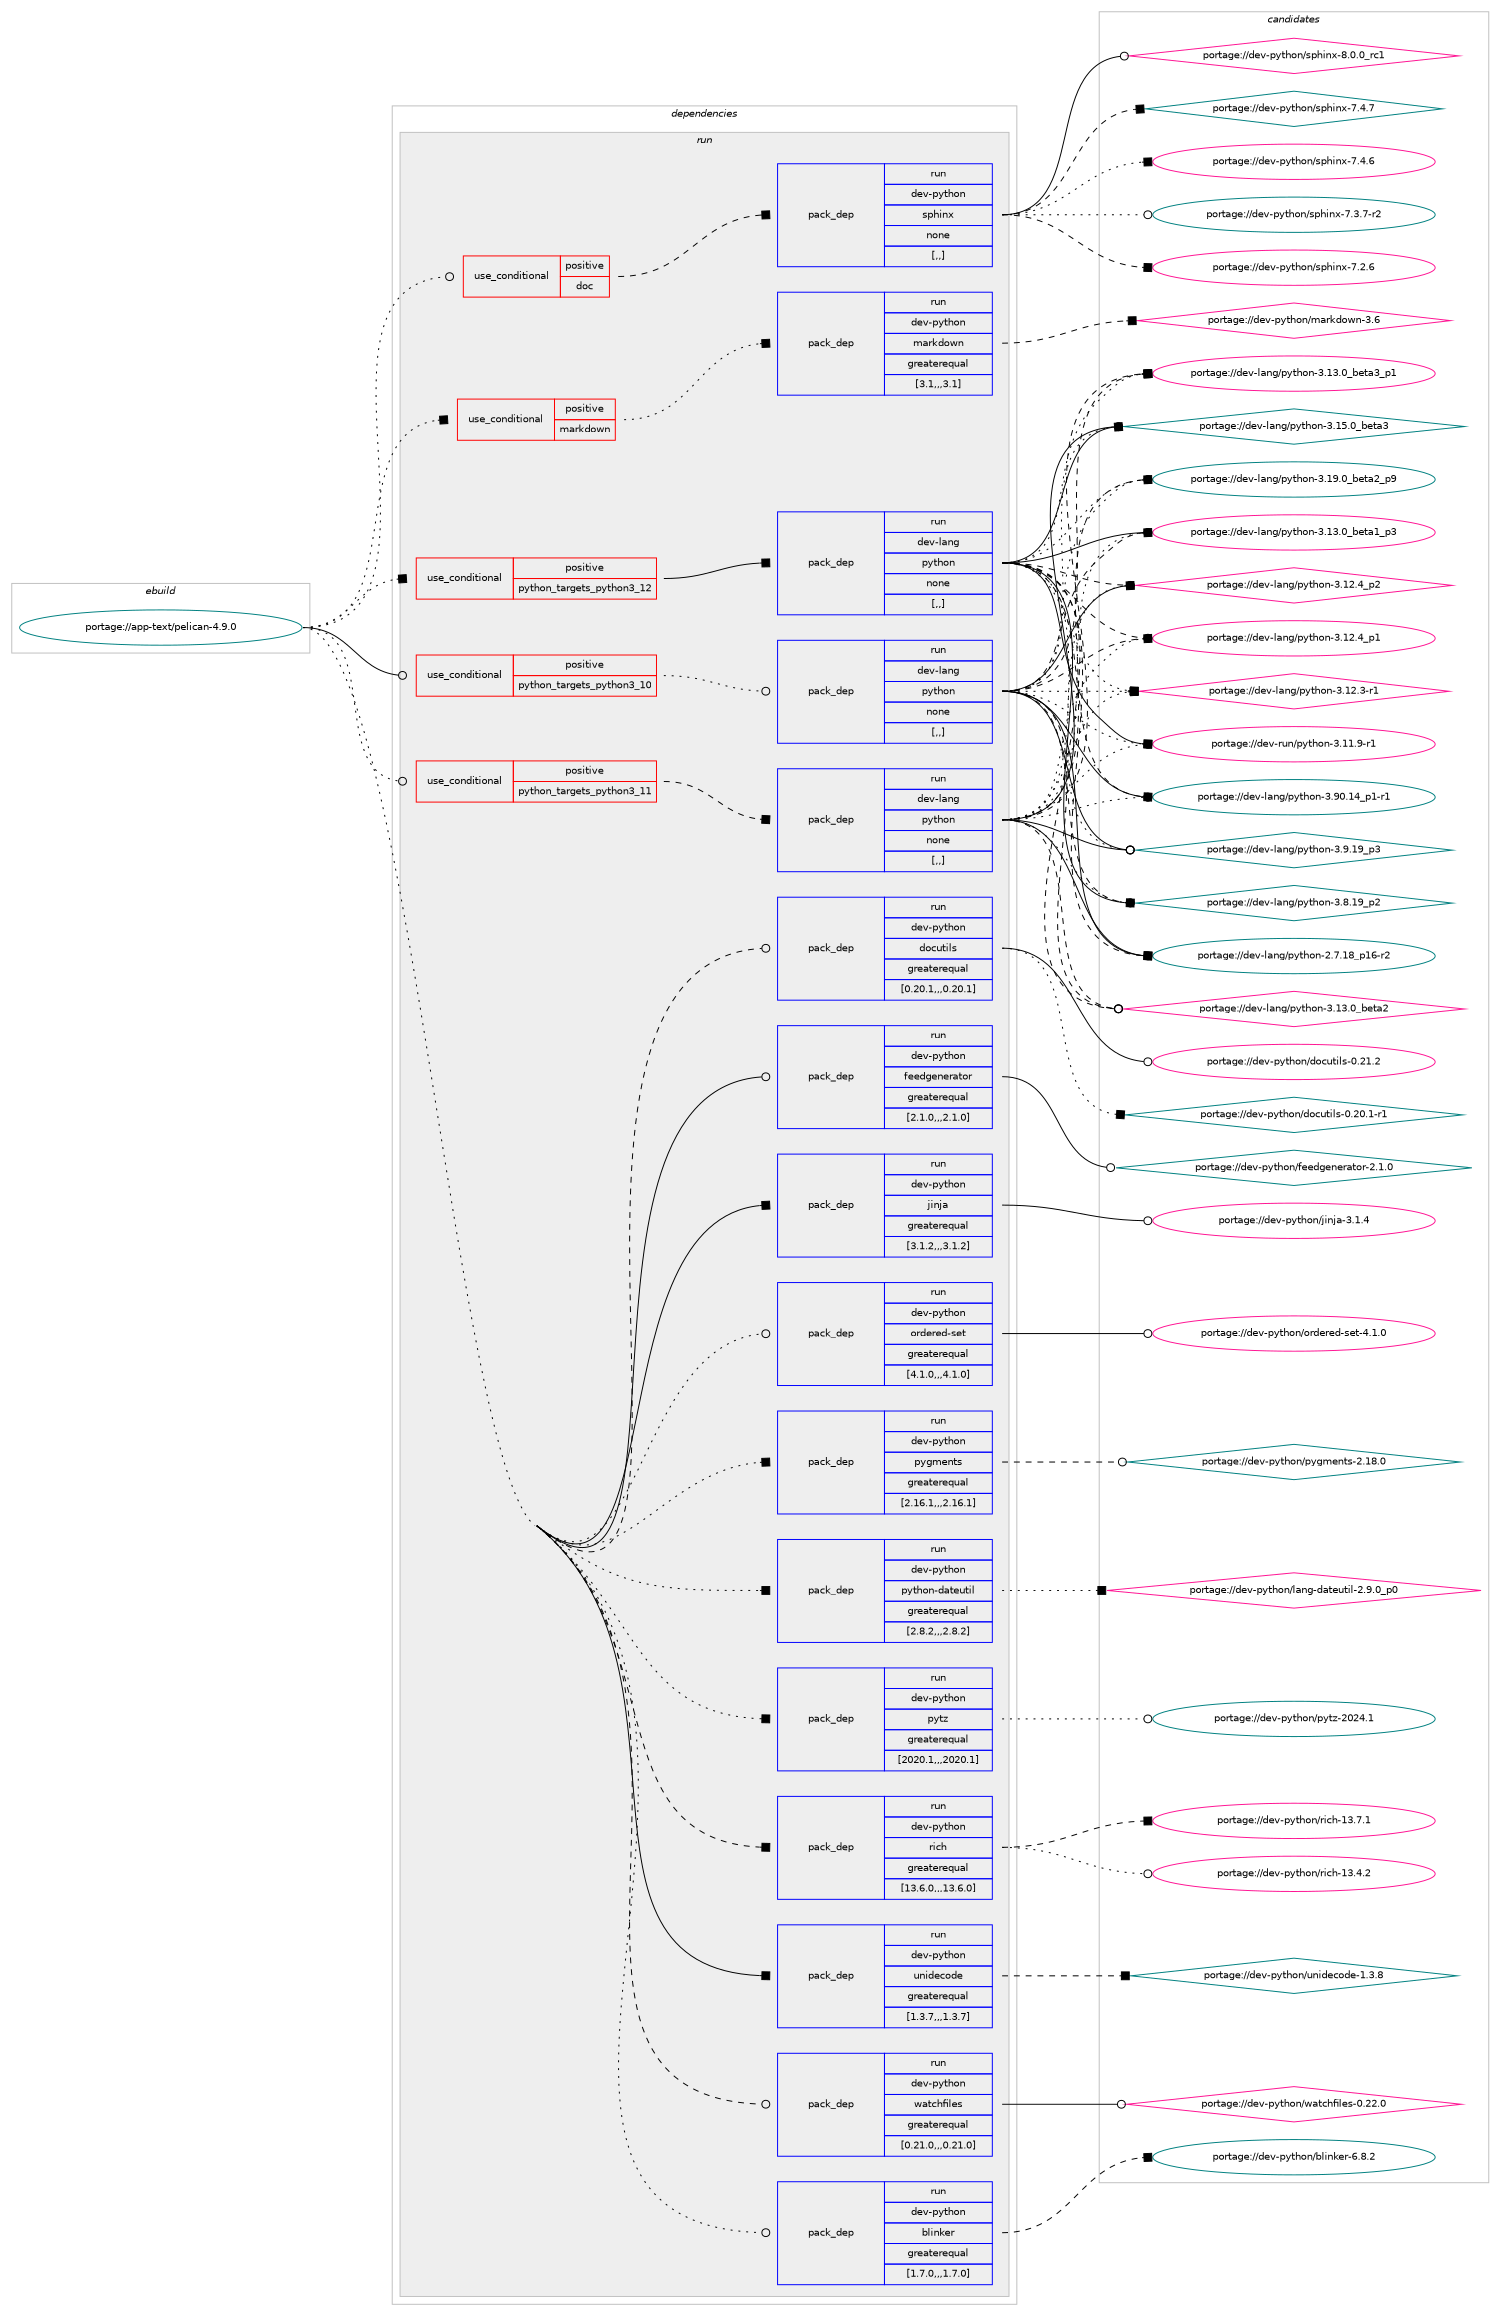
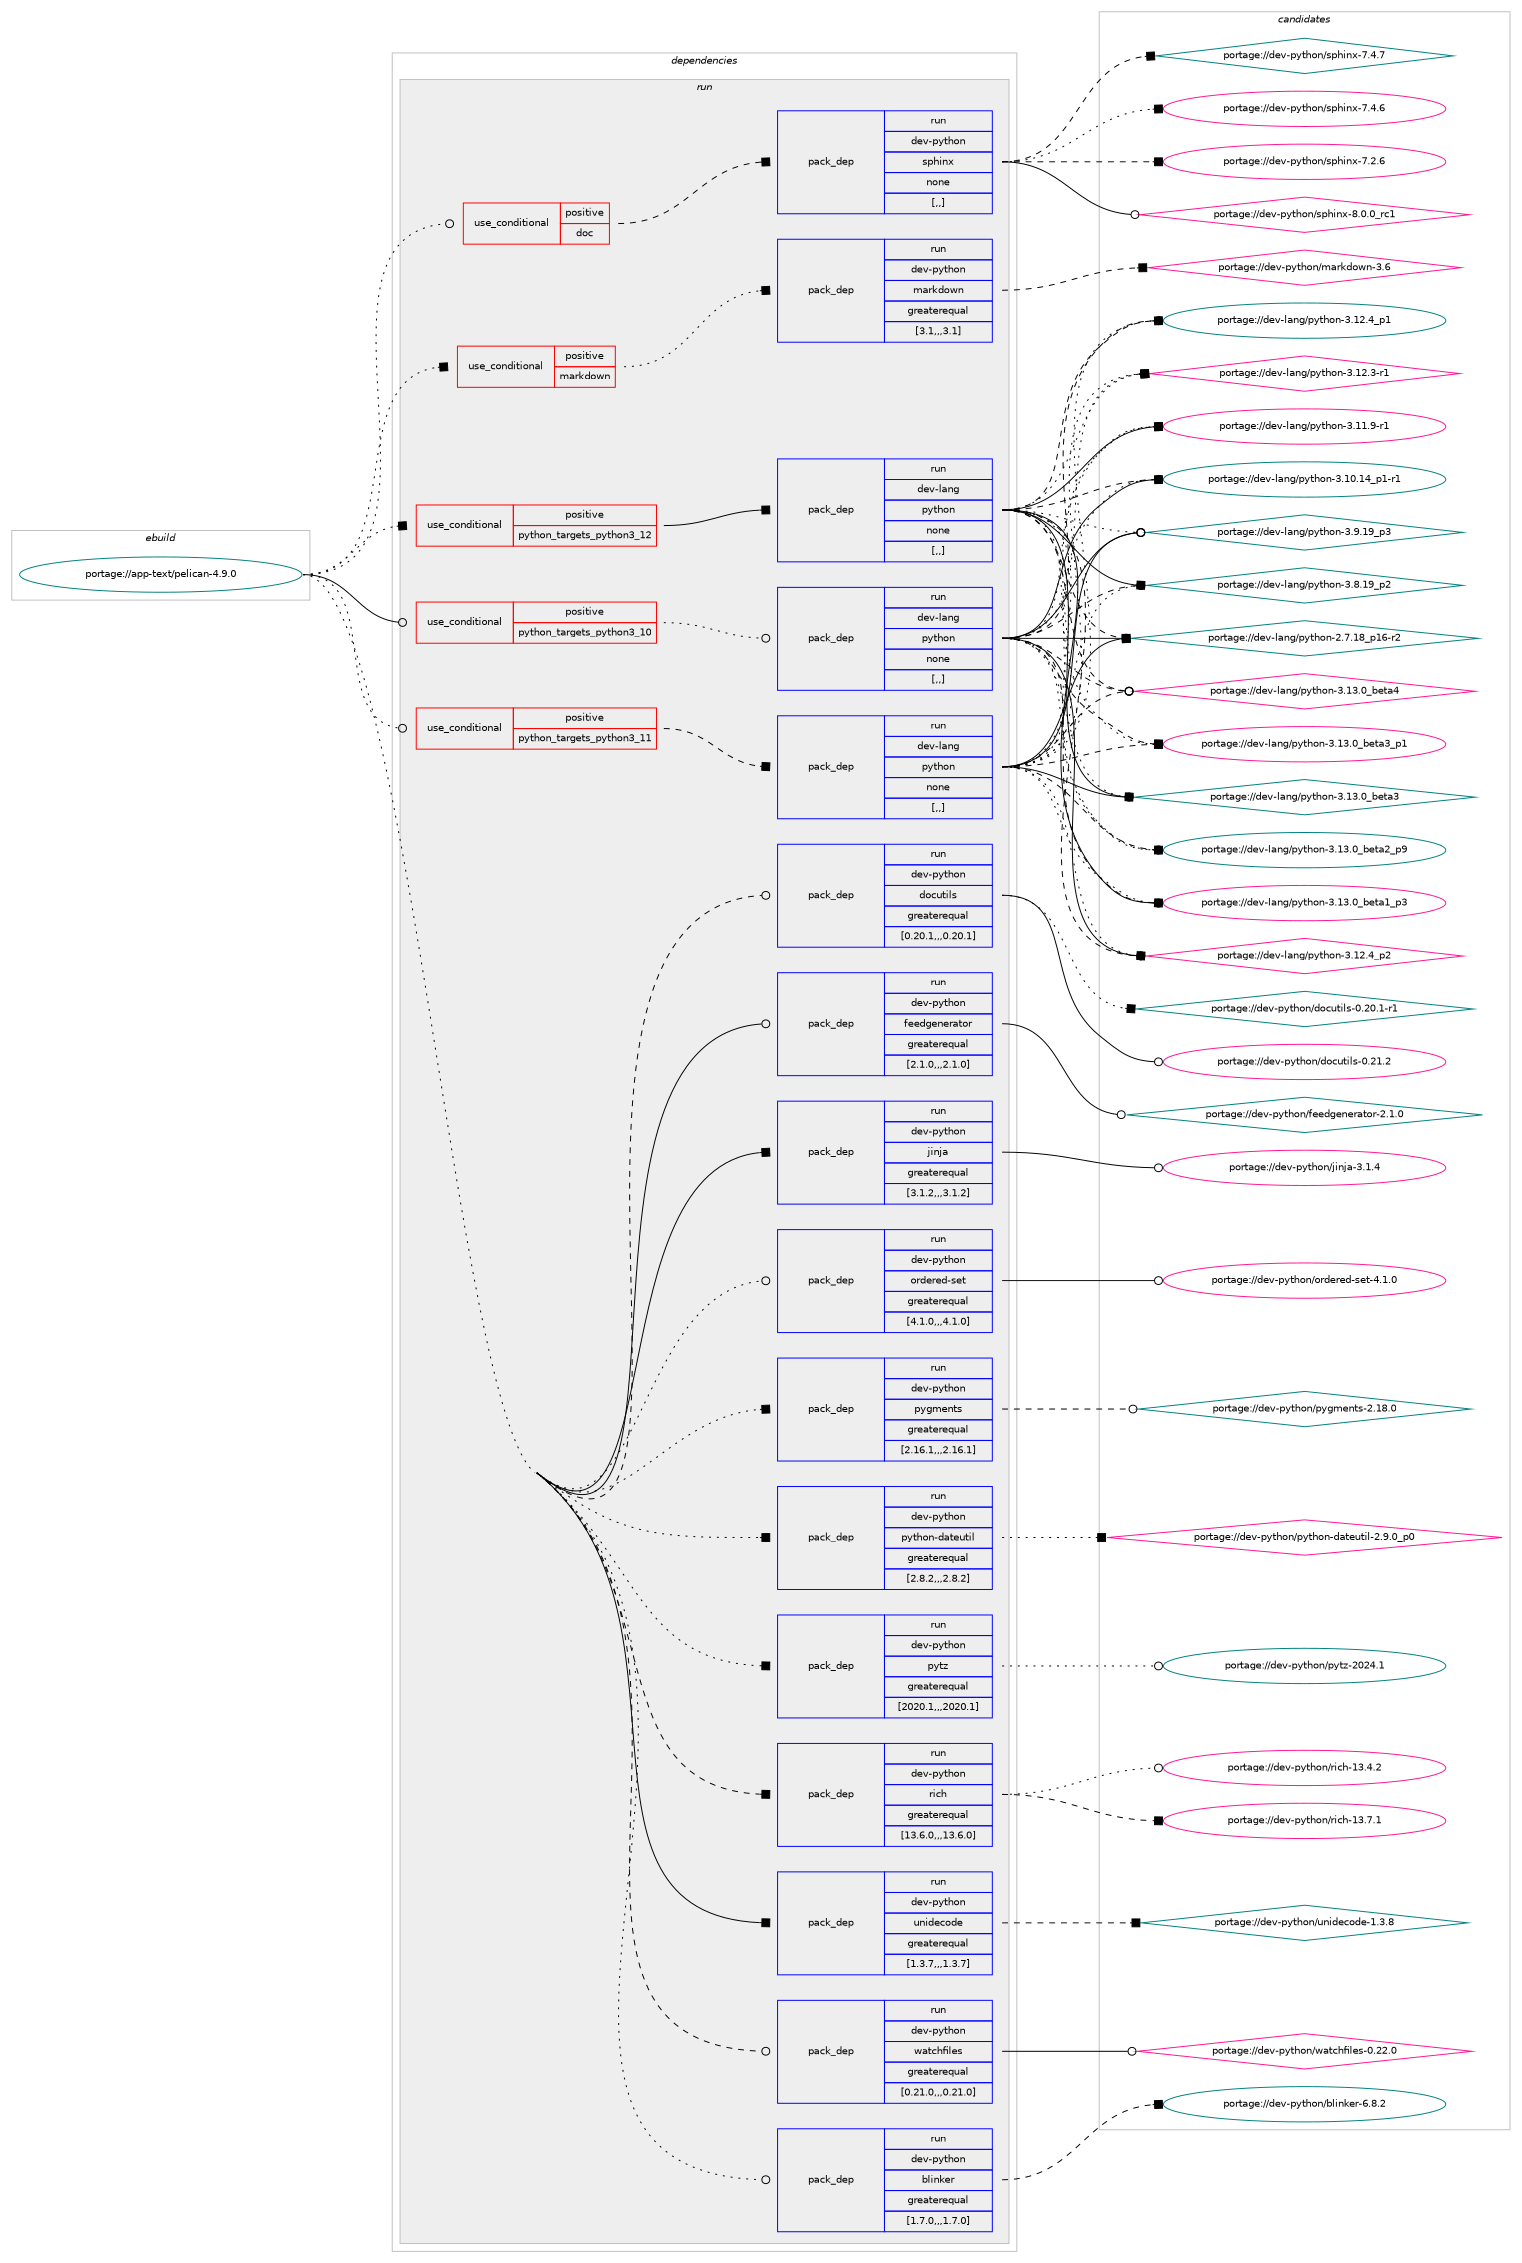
node "portage://dev-python/sphinx-7.3.7-r2": removed
node "portage://dev-lang/python-3.15.0_beta3": label "portage://dev-lang/python-3.15.0_beta3" -> "portage://dev-lang/python-3.13.0_beta3"
node "portage://dev-lang/python-3.19.0_beta2_p9": label "portage://dev-lang/python-3.19.0_beta2_p9" -> "portage://dev-lang/python-3.13.0_beta2_p9"
node "portage://dev-lang/python-3.12.4_p1": color deeppink -> teal
node "portage://dev-run/python-3.11.9-r1": label "portage://dev-run/python-3.11.9-r1" -> "portage://dev-lang/python-3.11.9-r1"
node "portage://dev-lang/python-3.90.14_p1-r1": label "portage://dev-lang/python-3.90.14_p1-r1" -> "portage://dev-lang/python-3.10.14_p1-r1"
node "portage://dev-lang/python-2.7.18_p16-r2": shape ellipse -> diamond
node "portage://dev-lang/python-3.13.0_beta2": label "portage://dev-lang/python-3.13.0_beta2" -> "portage://dev-lang/python-3.13.0_beta4"
node "portage://dev-python/lang-dateutil-2.9.0_p0": label "portage://dev-python/lang-dateutil-2.9.0_p0" -> "portage://dev-python/python-dateutil-2.9.0_p0"
